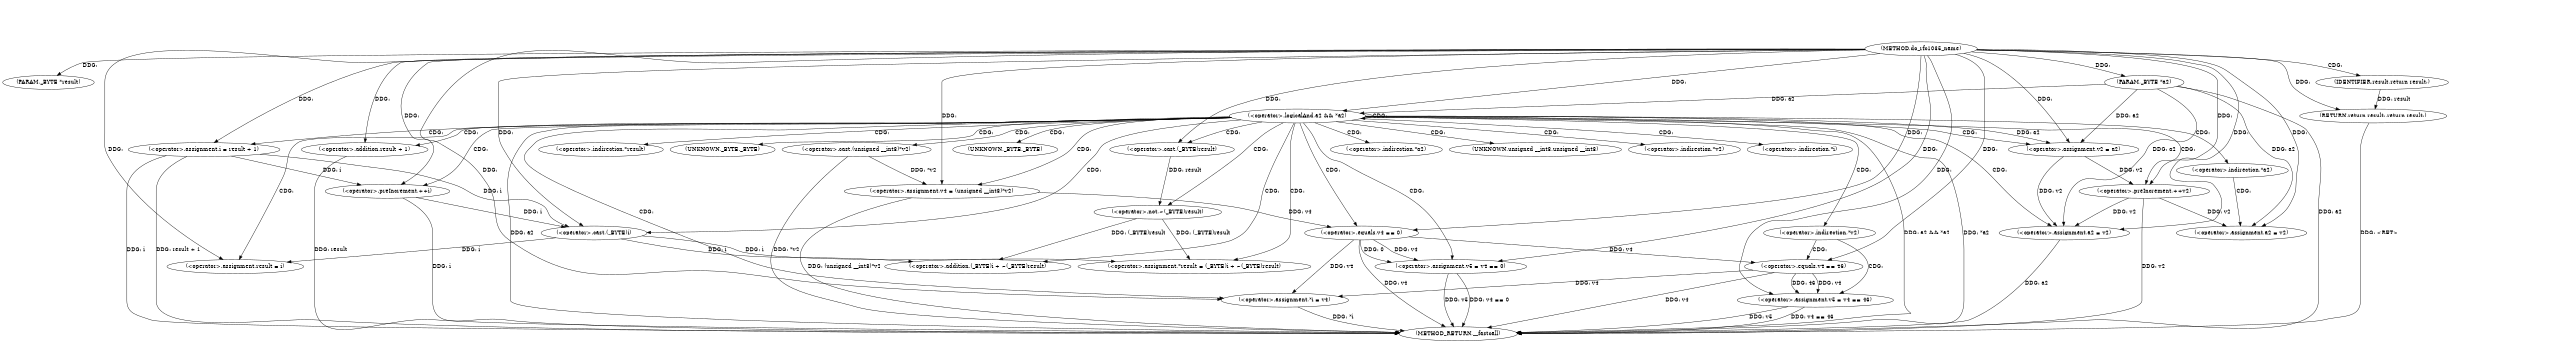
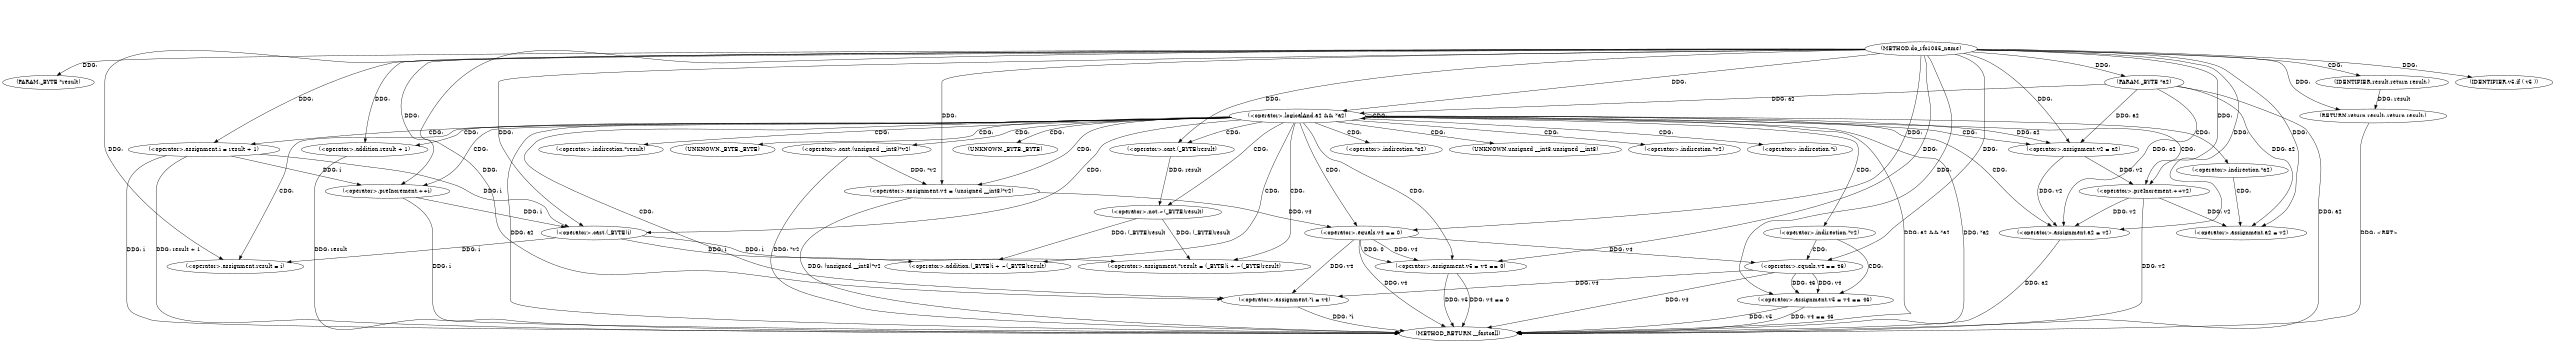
node "(IDENTIFIER,v5,if ( v5 ))": added
